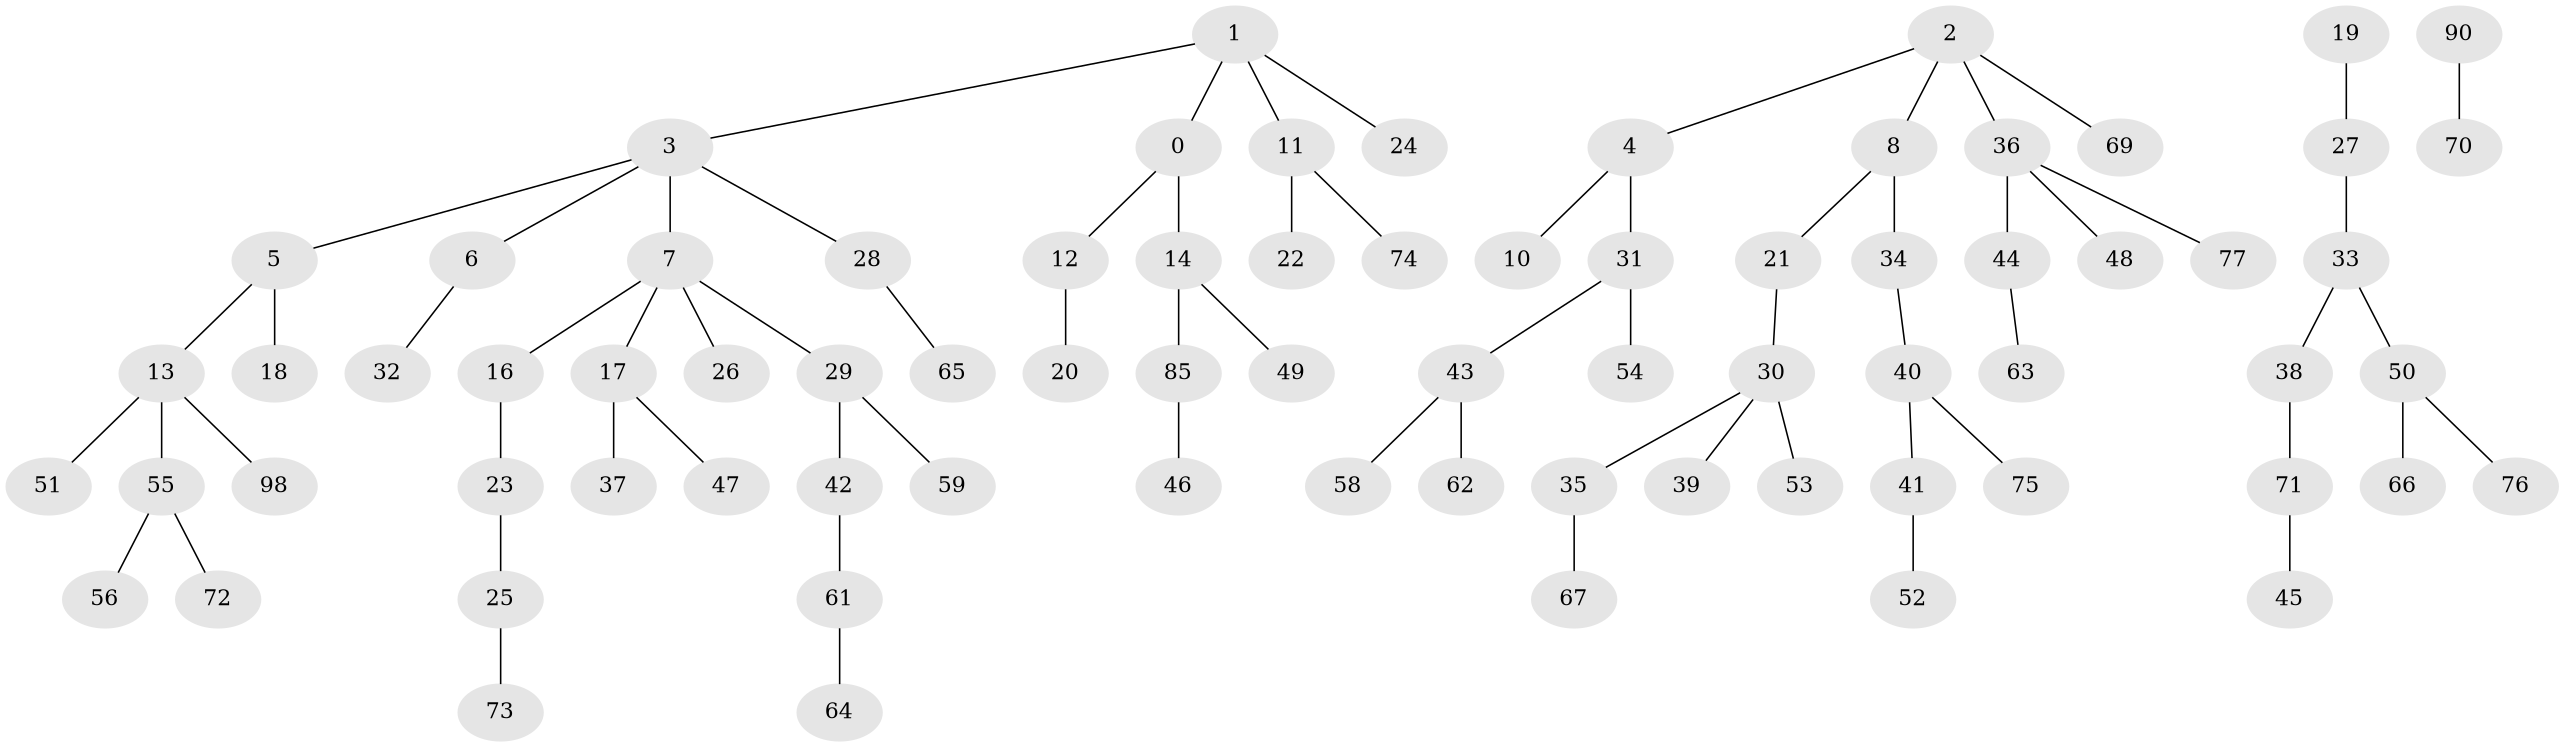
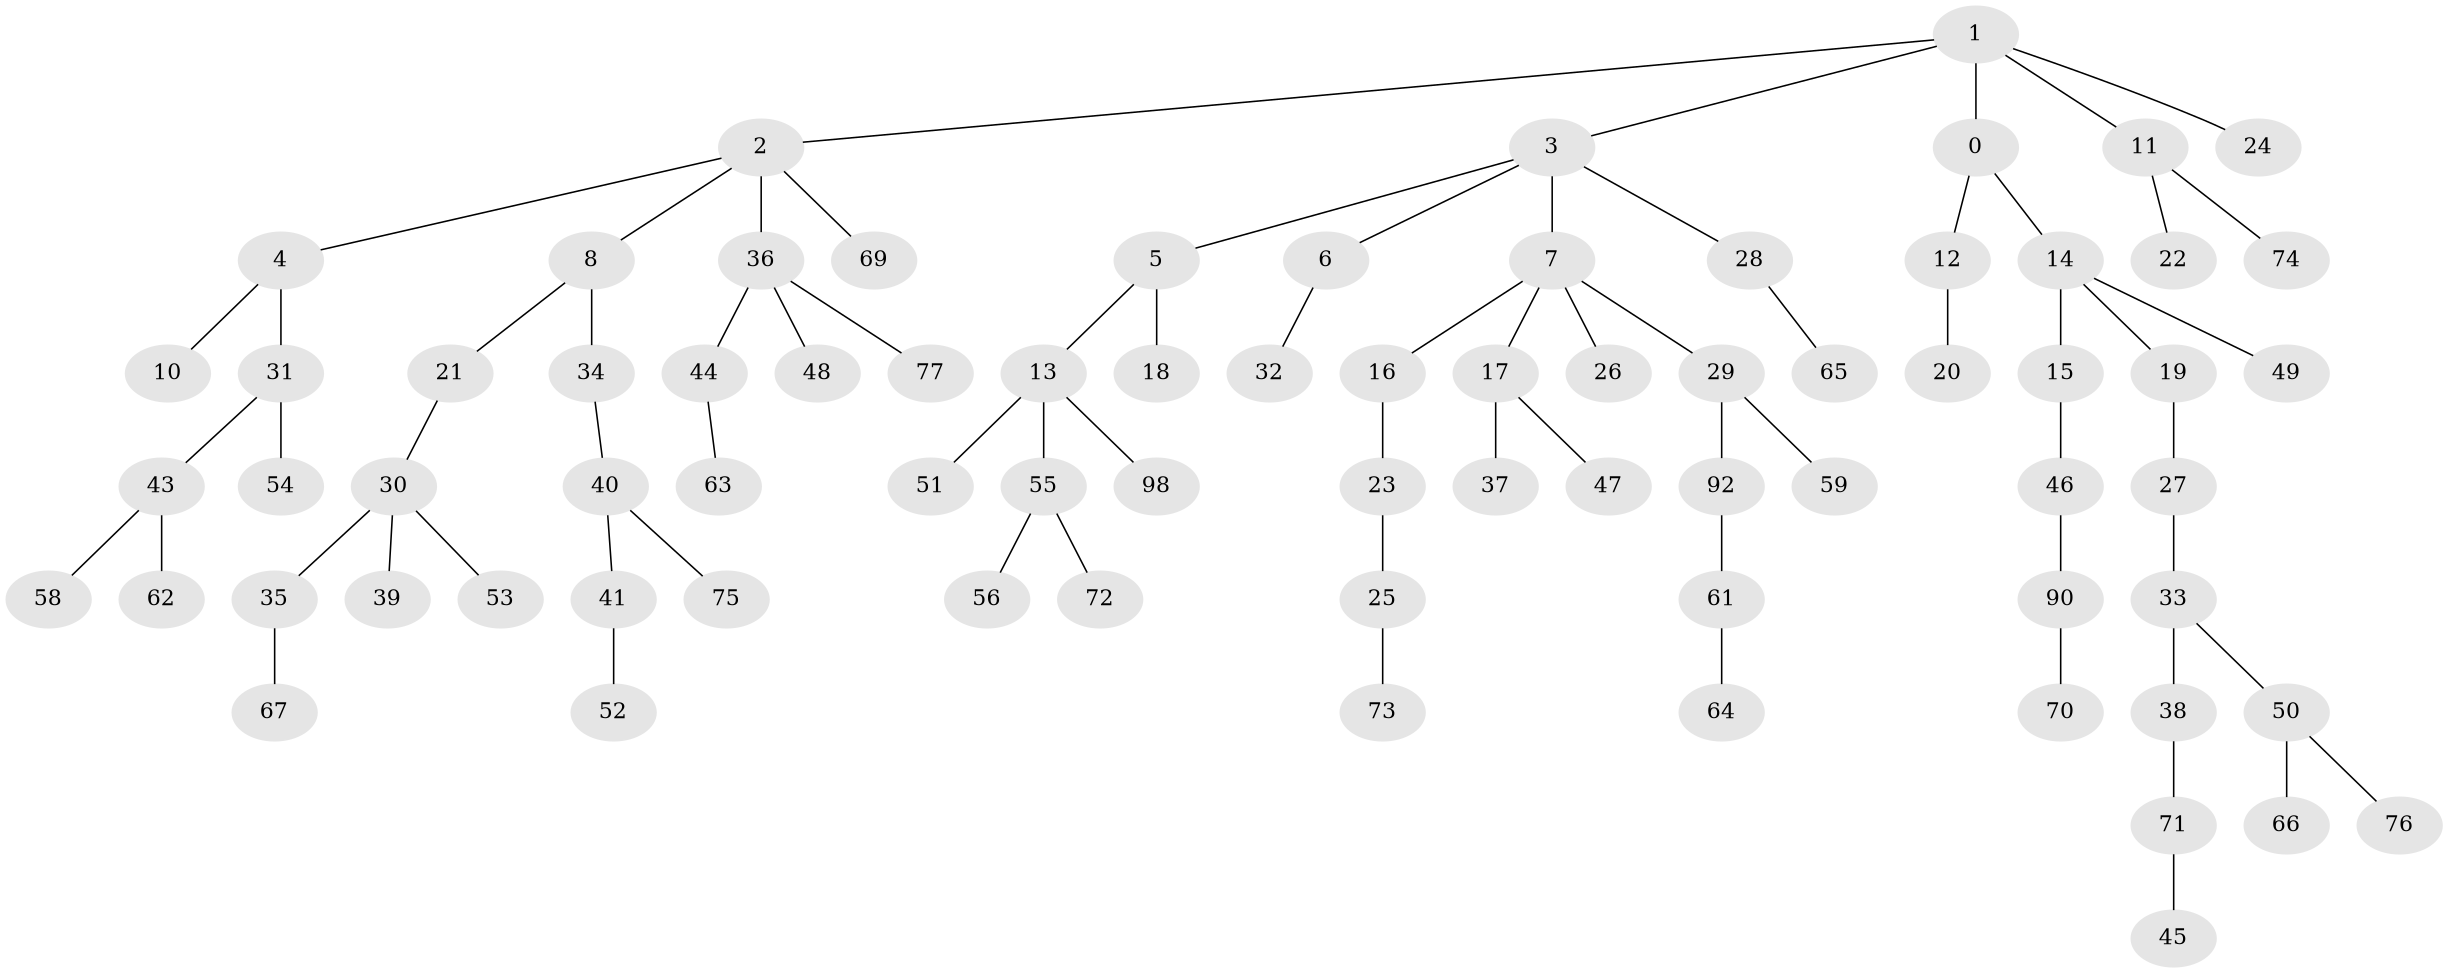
edge "1" -- "2": added
edge "14" -- "19": added
node "85": label "85" -> "15"
node "42": label "42" -> "92"
edge "46" -- "90": added
